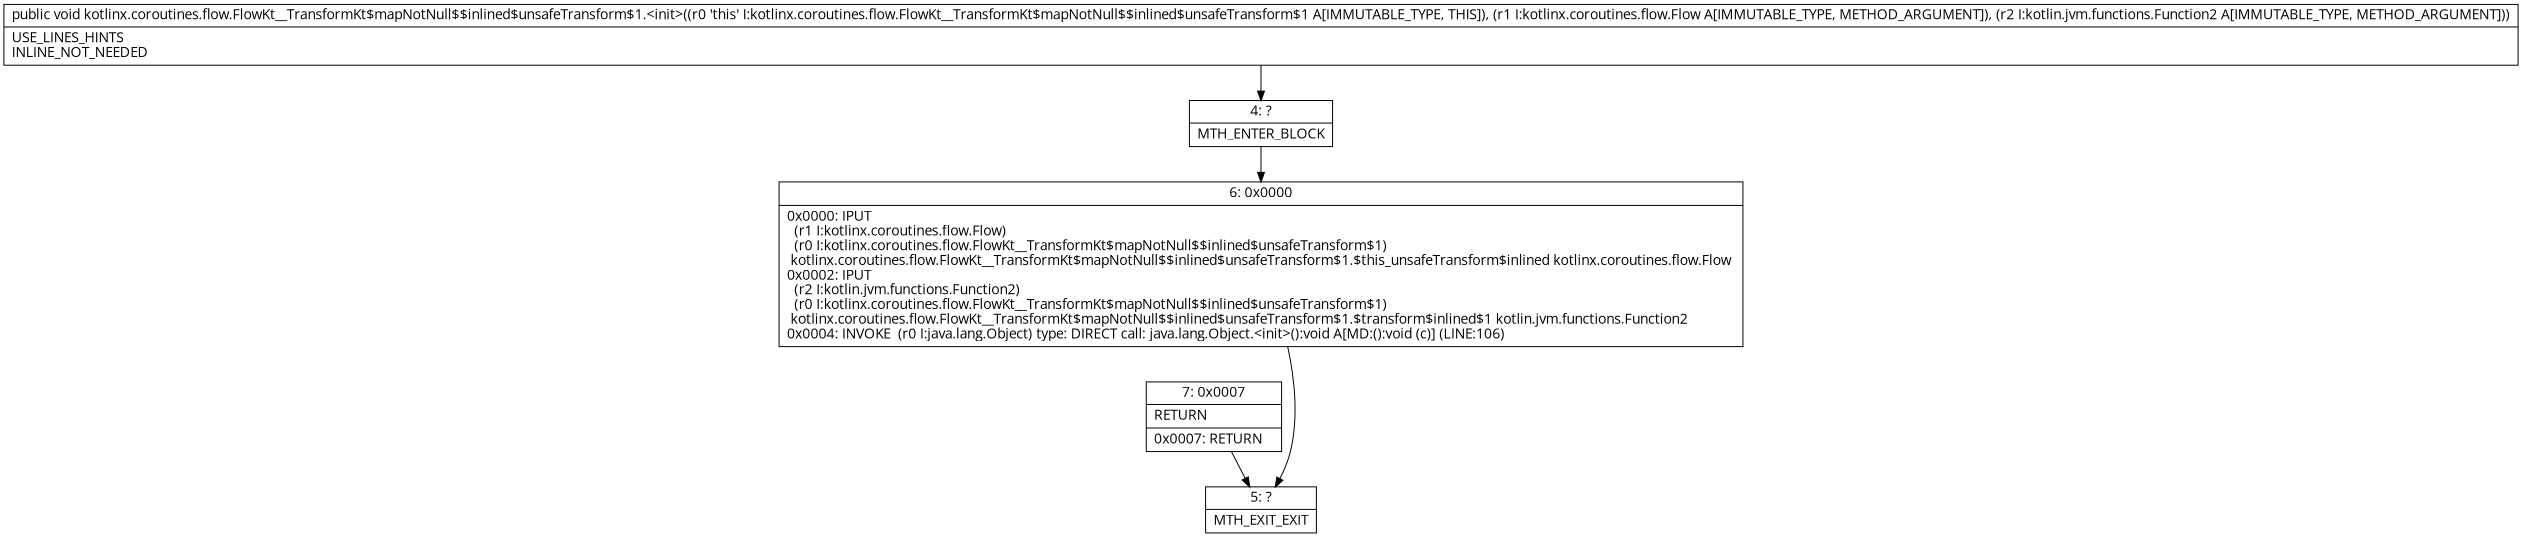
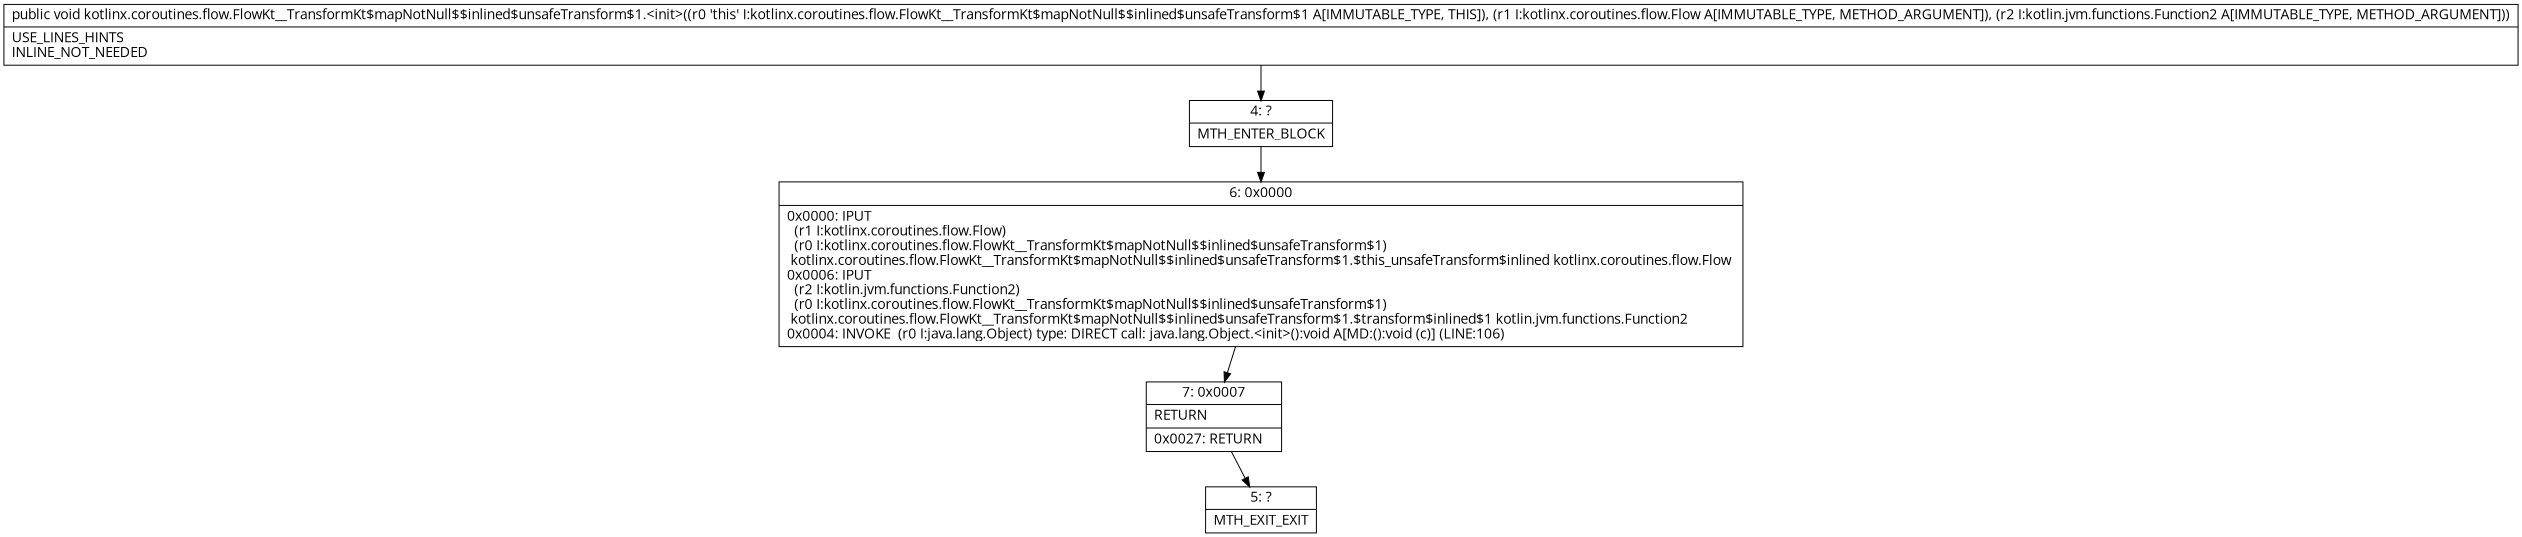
node "6: 0x0000": text "0x0002: IPUT" -> "0x0006: IPUT"
edge "6: 0x0000" -> "5: ?": now "6: 0x0000" -> "7: 0x0007"
node "7: 0x0007": text "0x0007: RETURN" -> "0x0027: RETURN"
